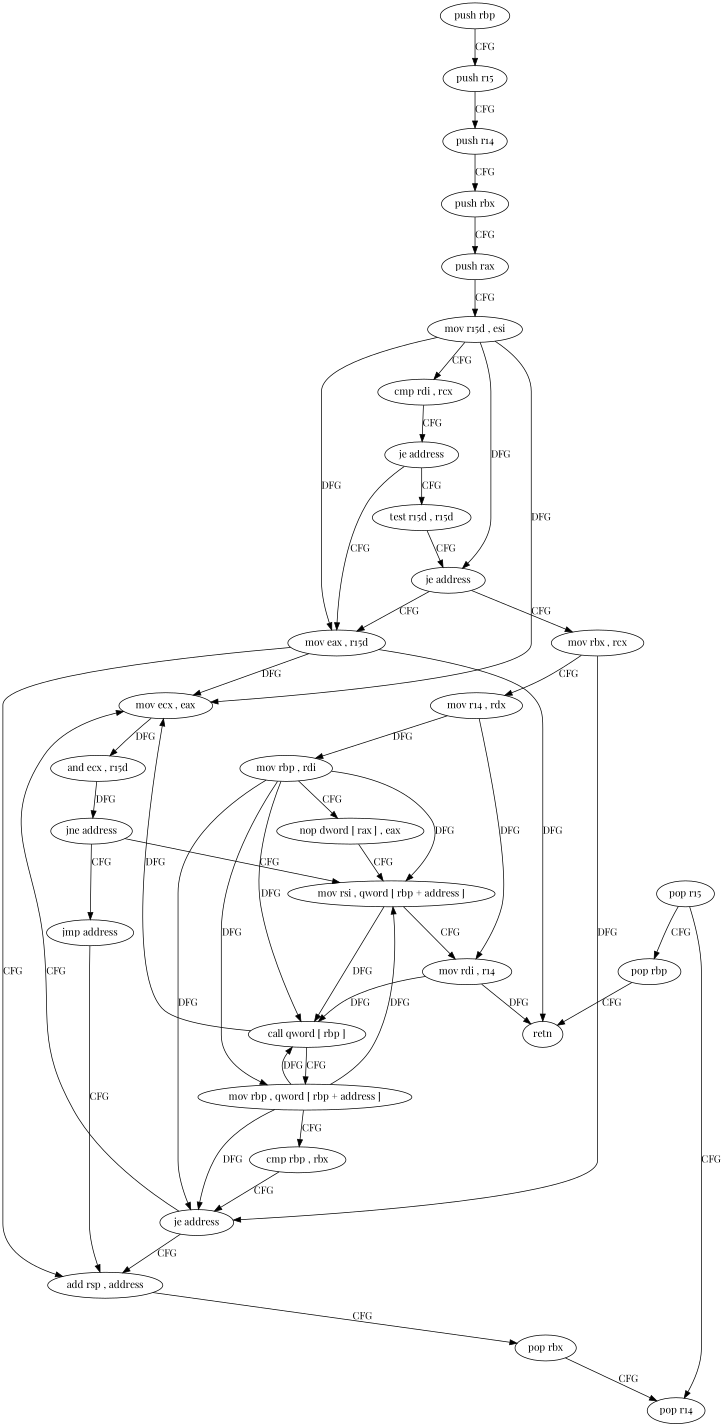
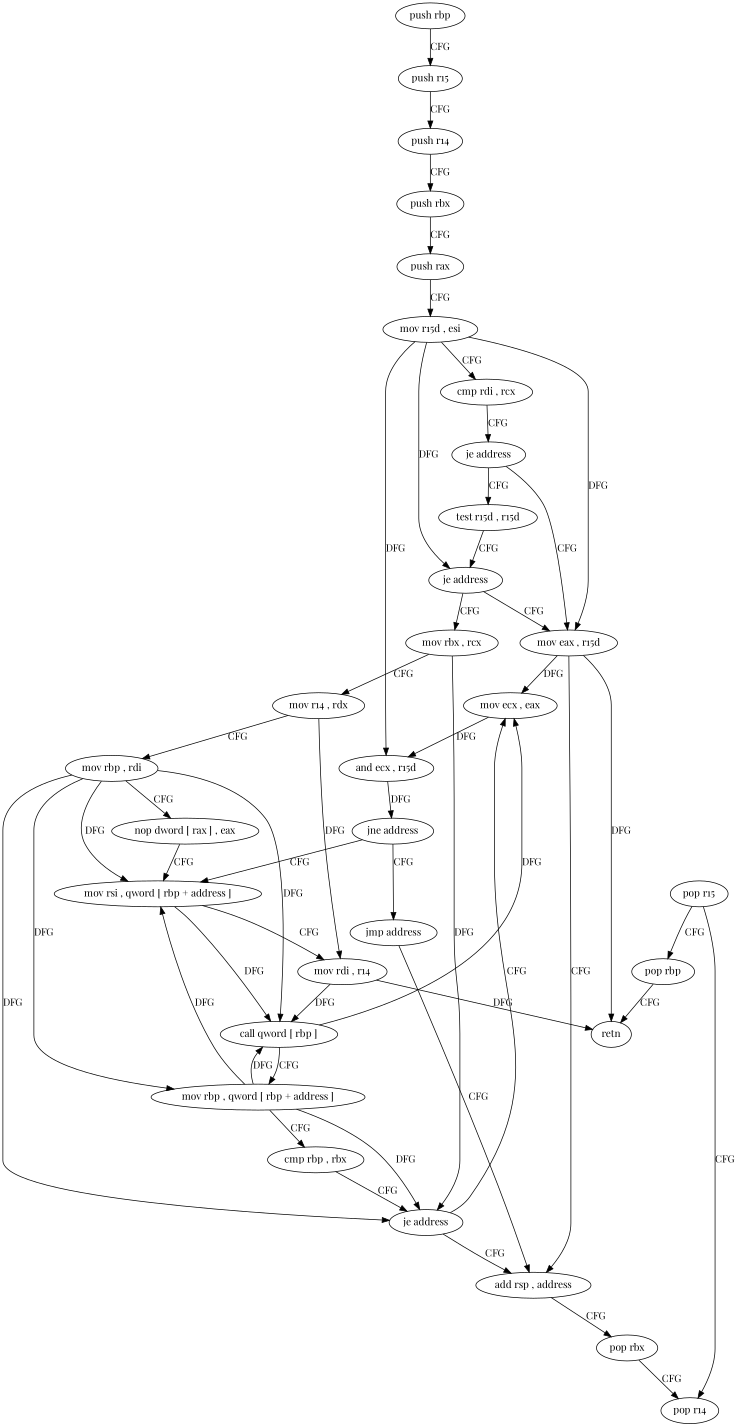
edge "mov r15d , esi" -> "mov ecx , eax": now "mov r15d , esi" -> "and ecx , r15d"
edge "mov r14 , rdx" -> "mov rbp , rdi": label "DFG" -> "CFG"
